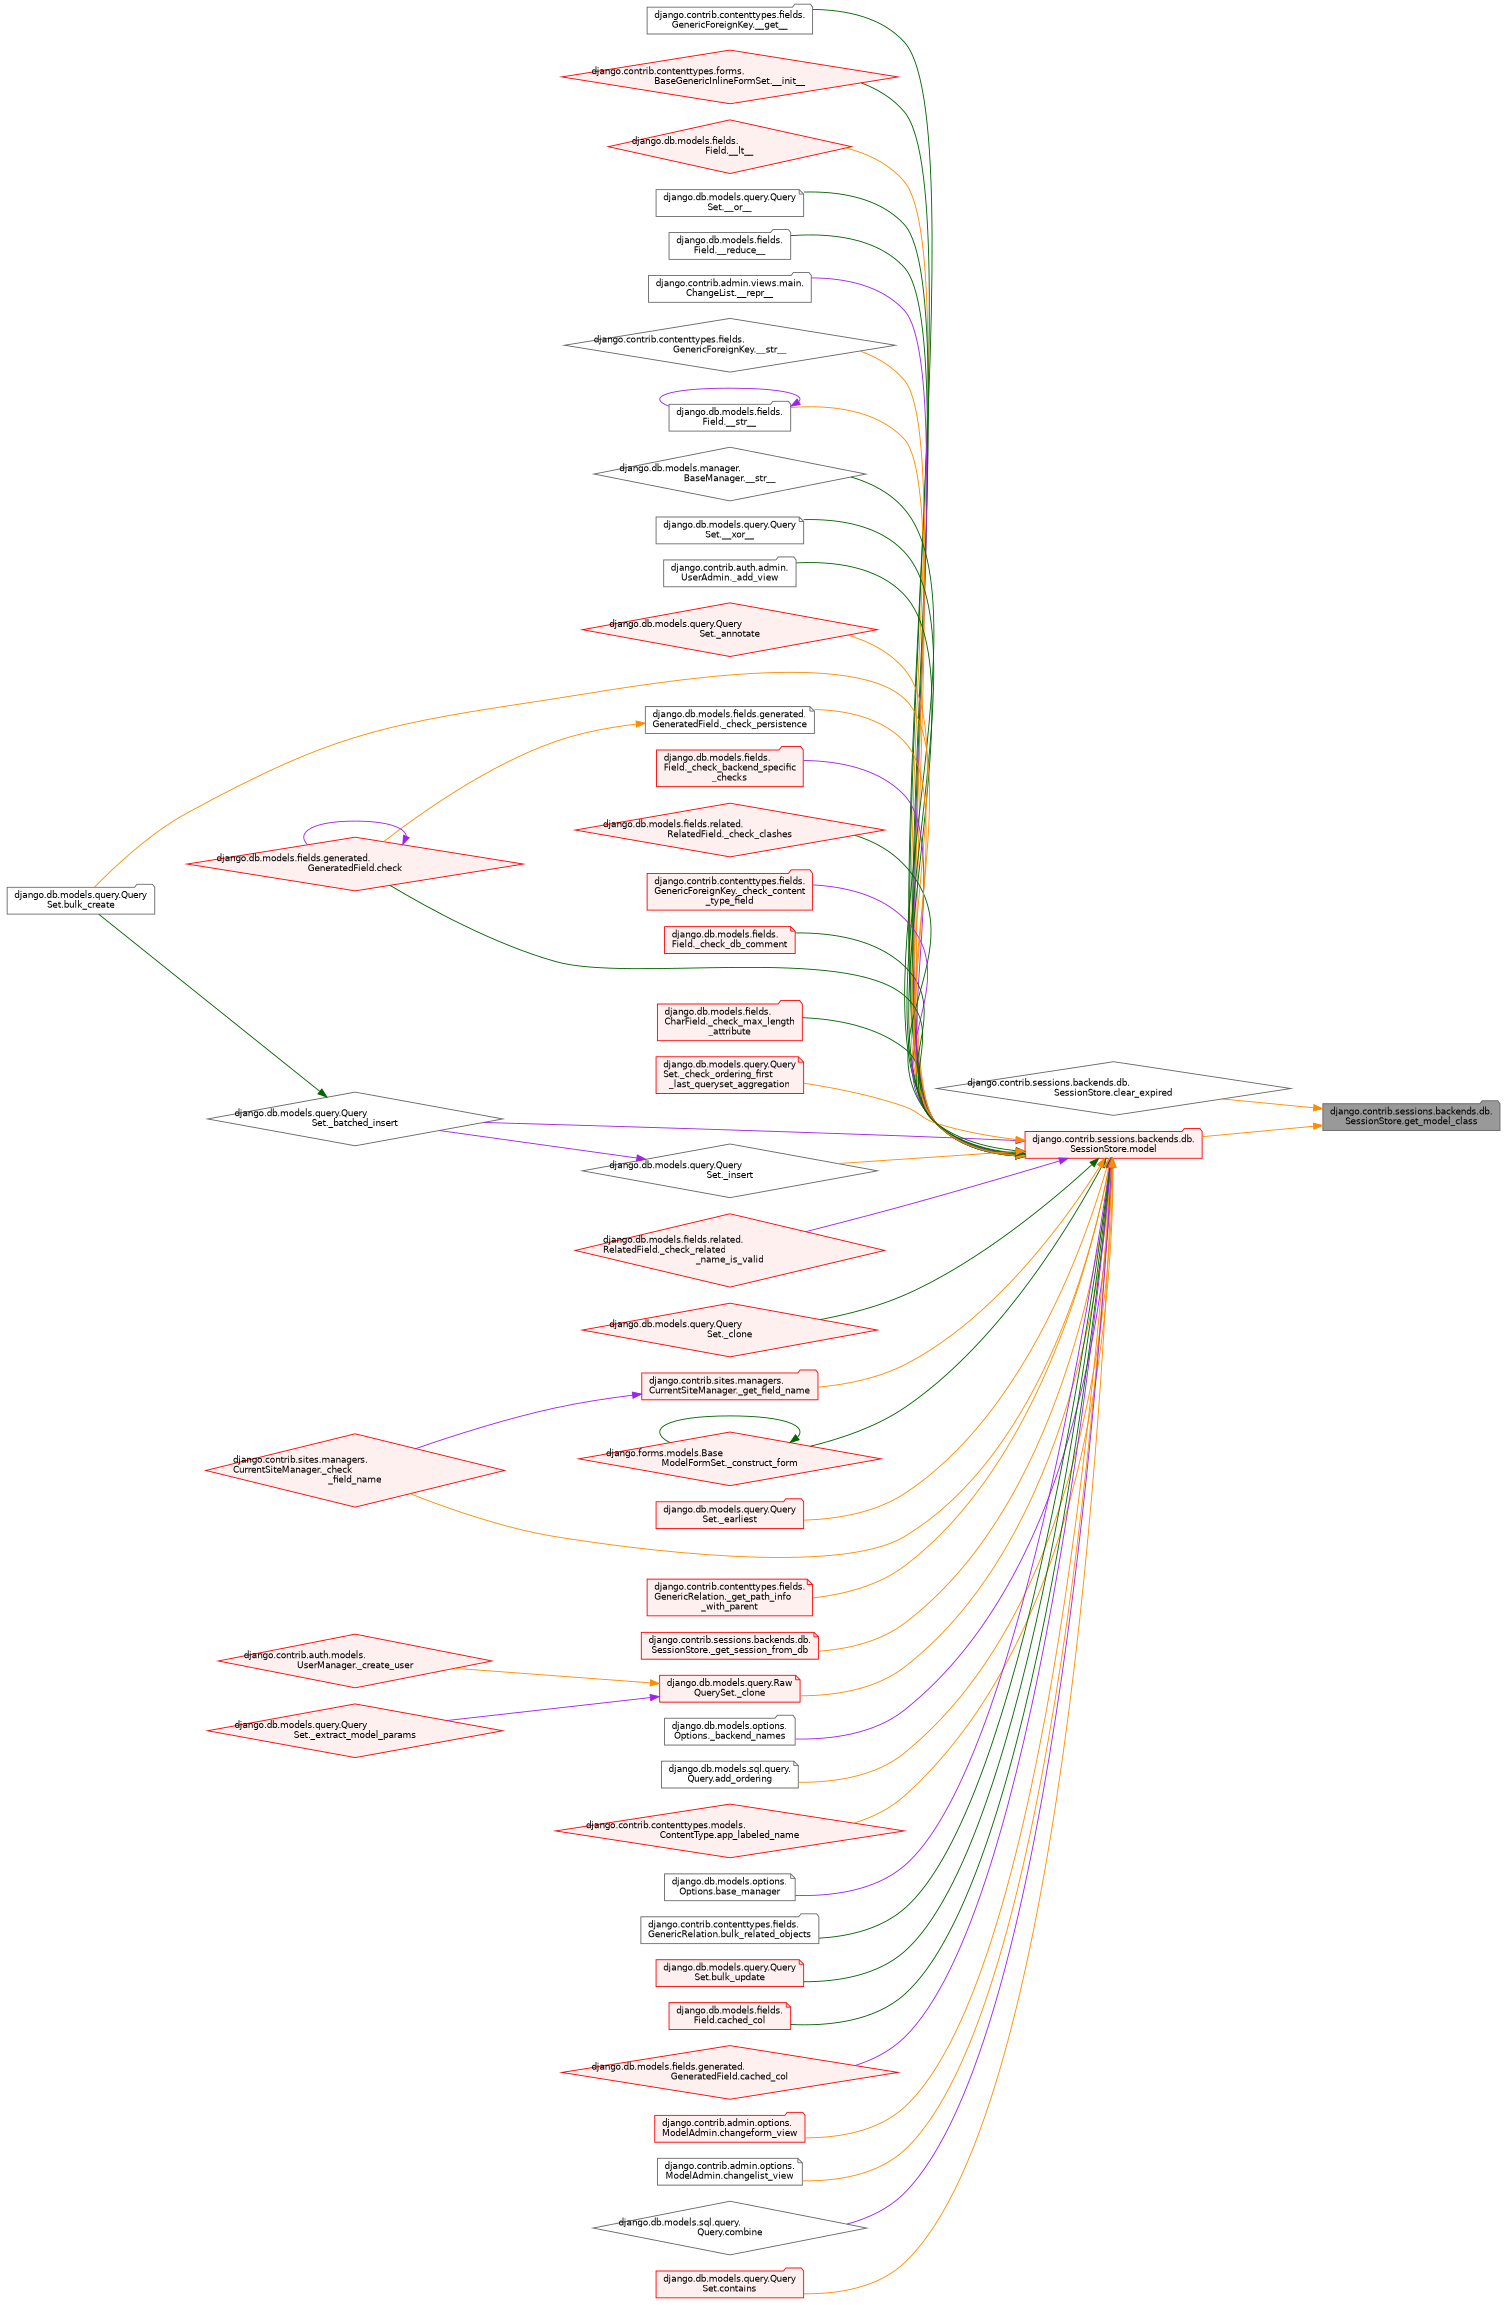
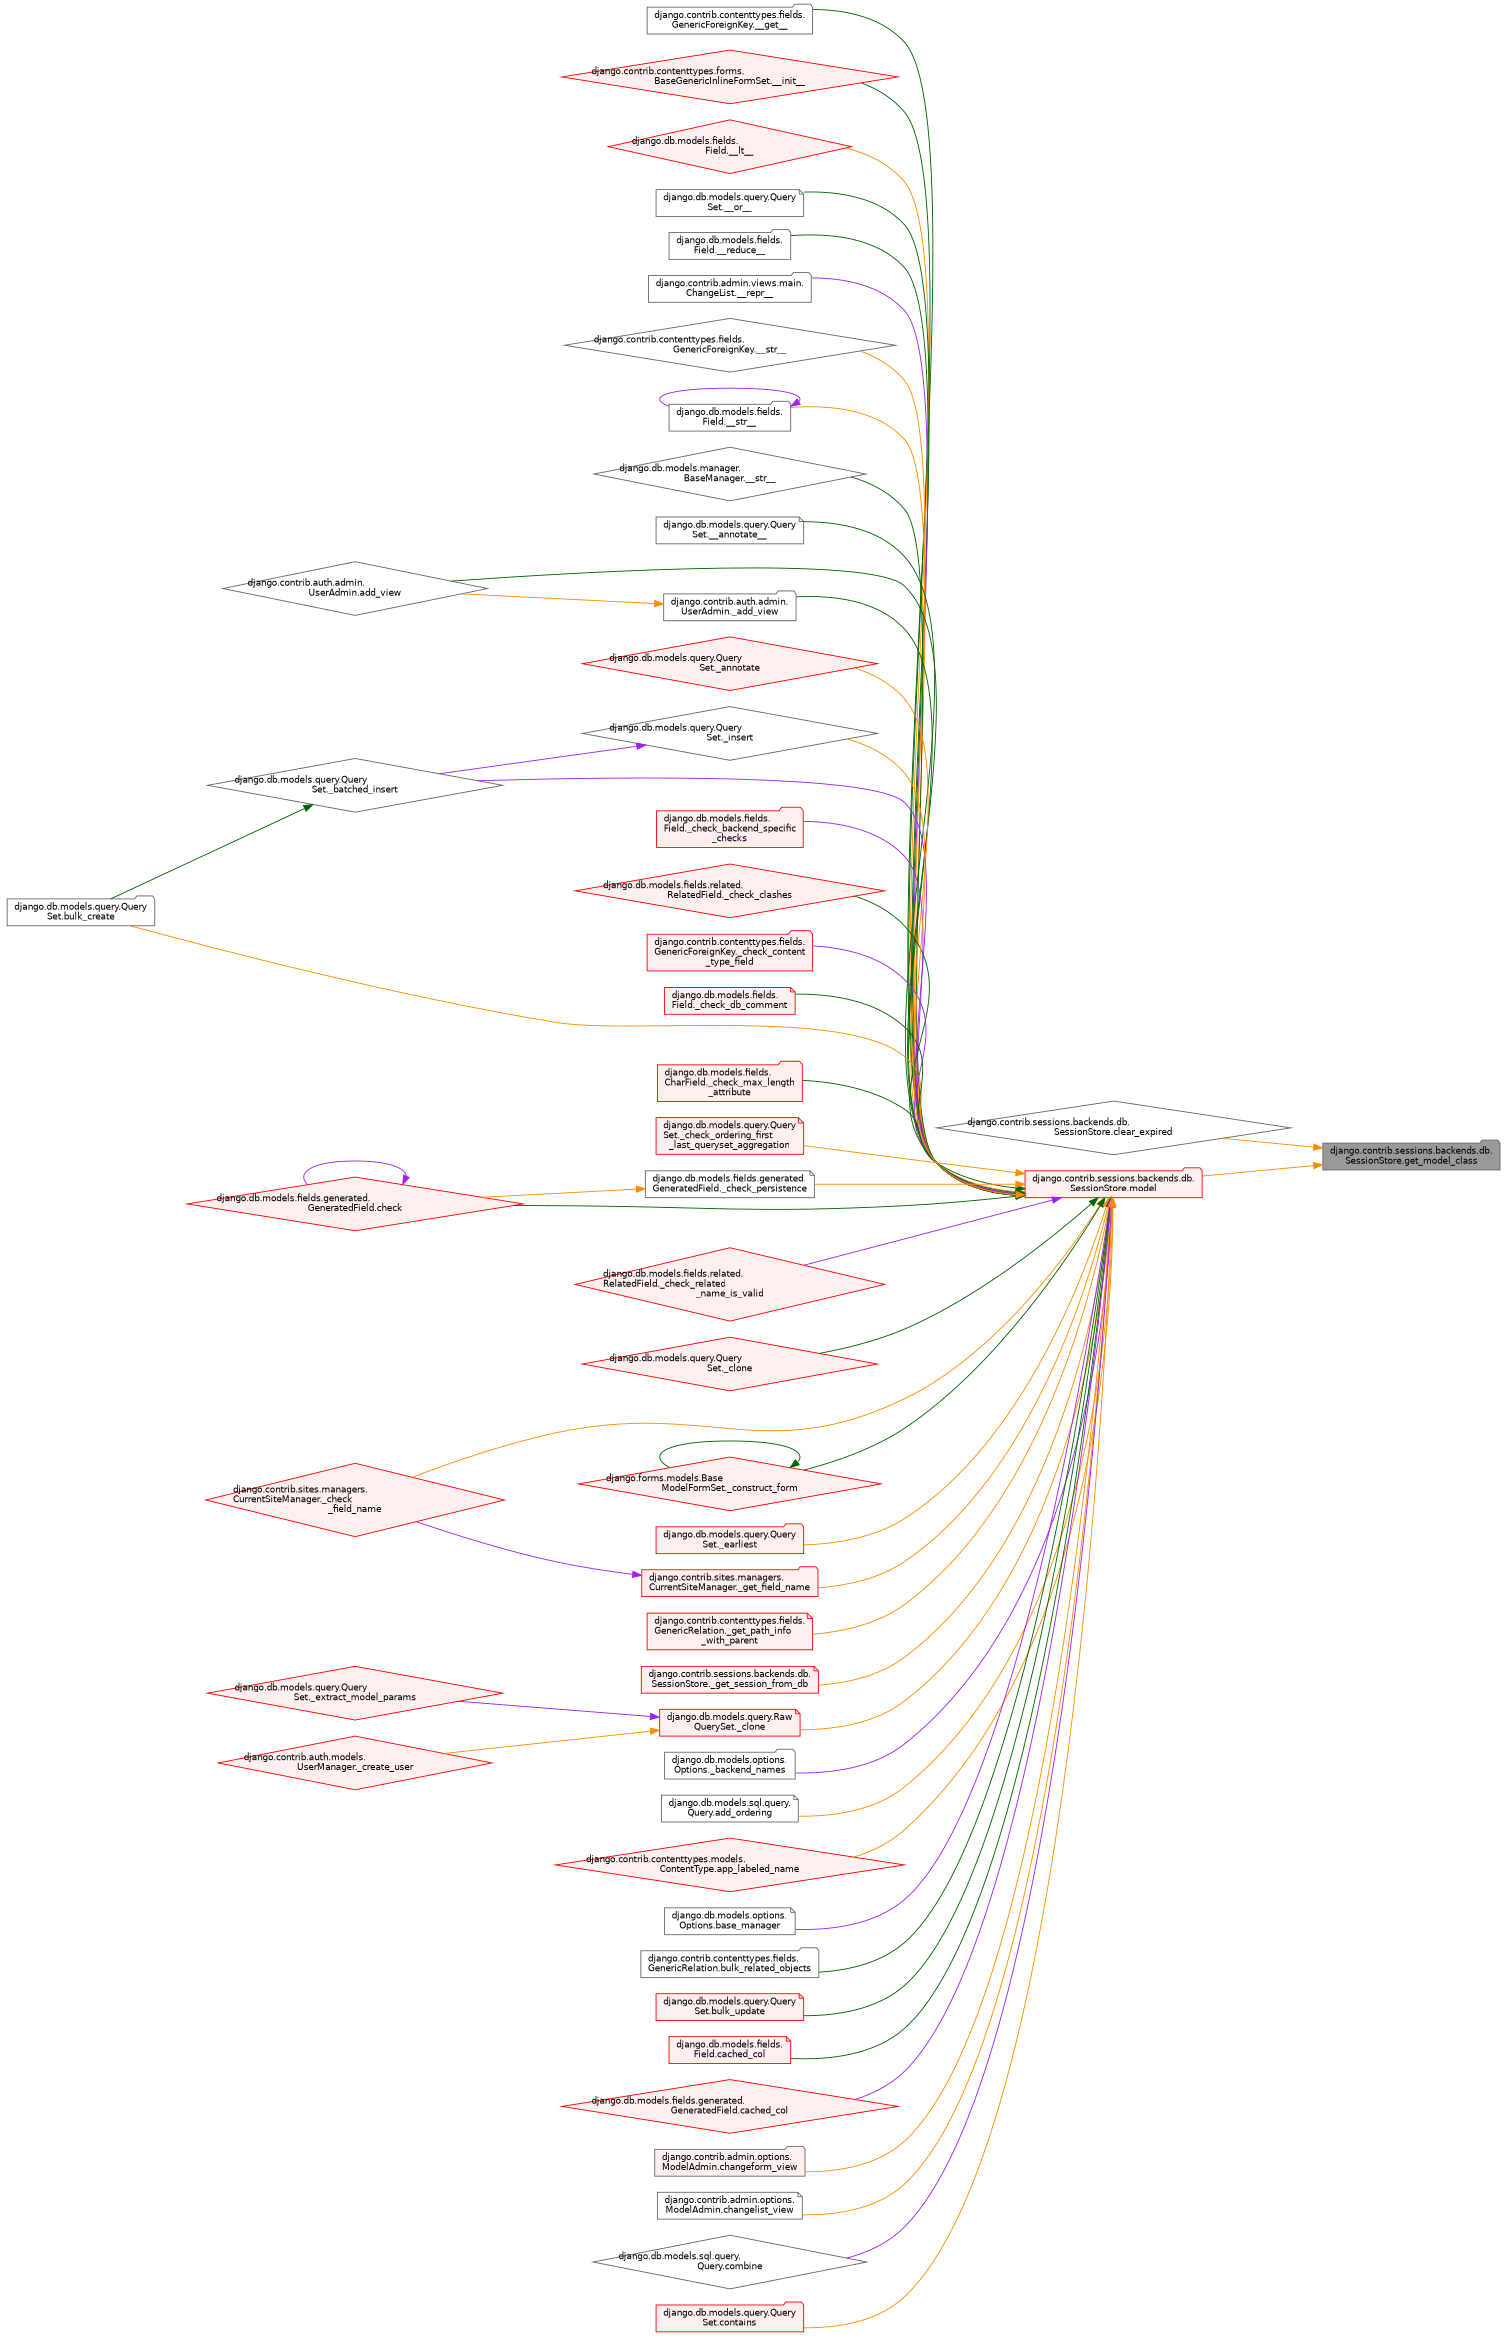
node "django.db.models.query.Query Set.__xor__": label "django.db.models.query.Query Set.__xor__" -> "django.db.models.query.Query Set.__annotate__"
node "django.contrib.auth.admin. UserAdmin.add_view": added
node "django.contrib.admin.options. ModelAdmin.changeform_view": color red -> grey40
